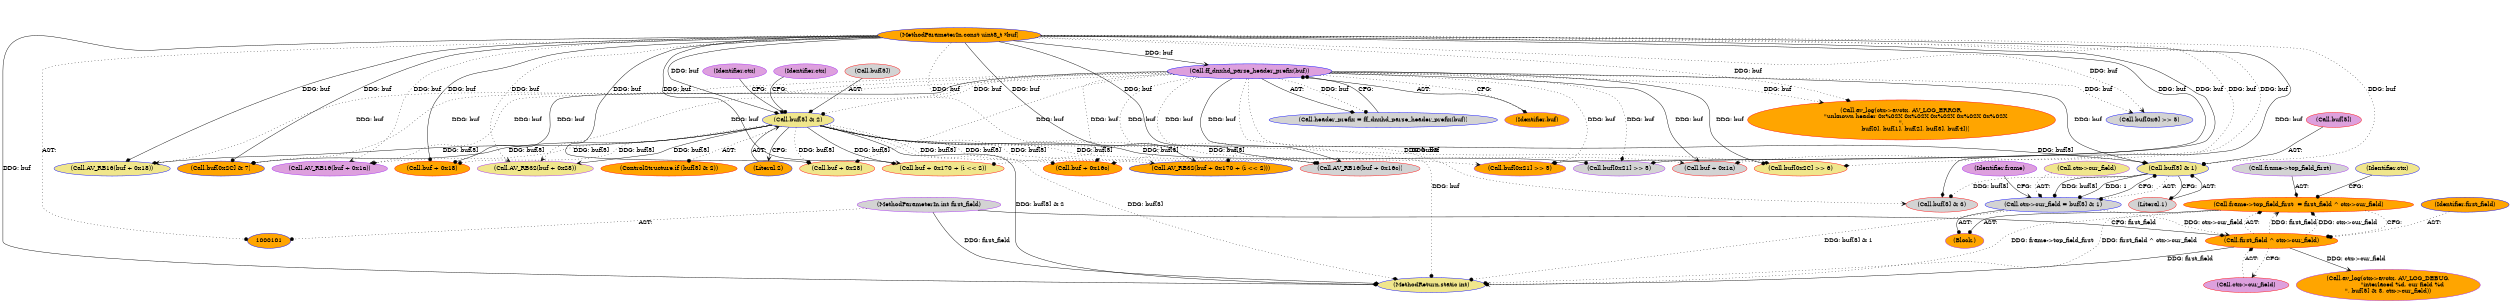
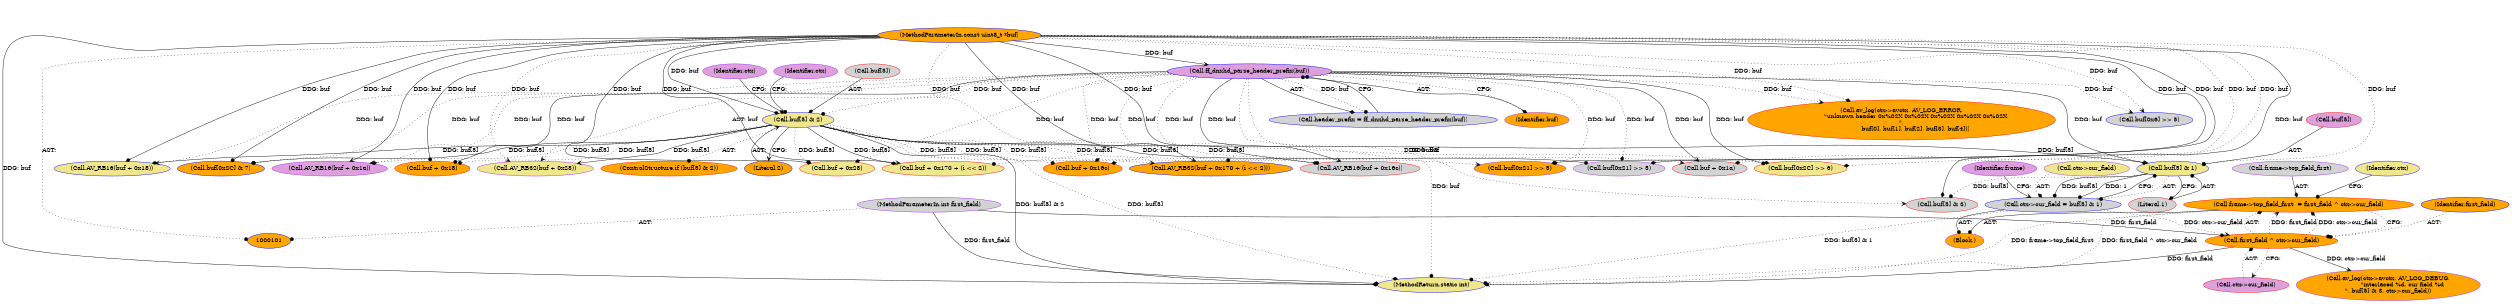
edge "(MethodParameterIn,const uint8_t *buf)" -> "(Call,AV_RB16(buf + 0x1a))": style dotted -> solid
edge "(Call,ff_dnxhd_parse_header_prefix(buf))" -> "(Call,AV_RB32(buf + 0x28))": label "DDG: buf" -> "AST: buf"
edge "(MethodParameterIn,int first_field)" -> "(Call,first_field ^ ctx->cur_field)": label "CFG: first_field" -> "DDG: first_field"
